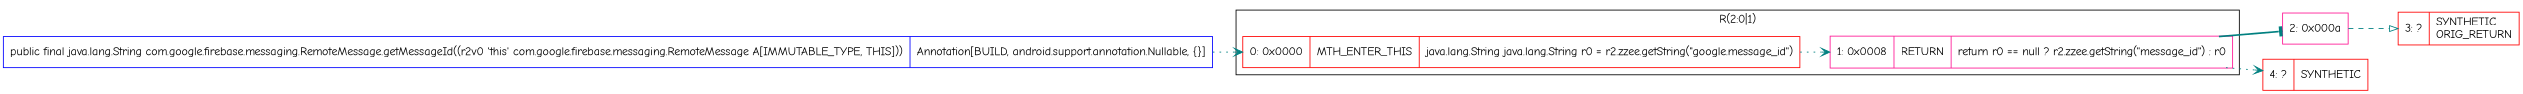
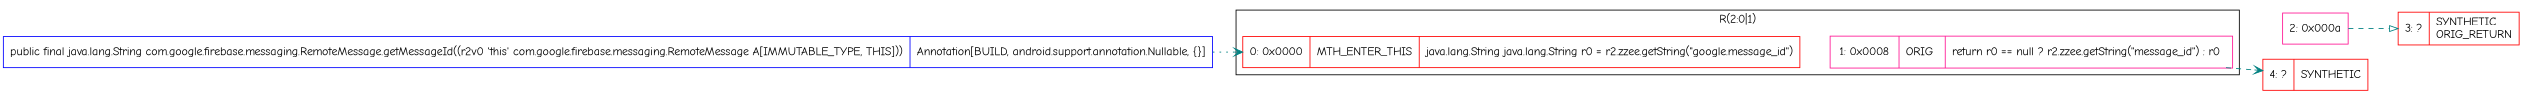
edge "1: 0x0008" -> "2: 0x000a": removed
edge "0: 0x0000" -> "1: 0x0008": removed
node "1: 0x0008": text "RETURN" -> "ORIG"
edge "1: 0x0008" -> "4: ?": style dotted -> dashed
